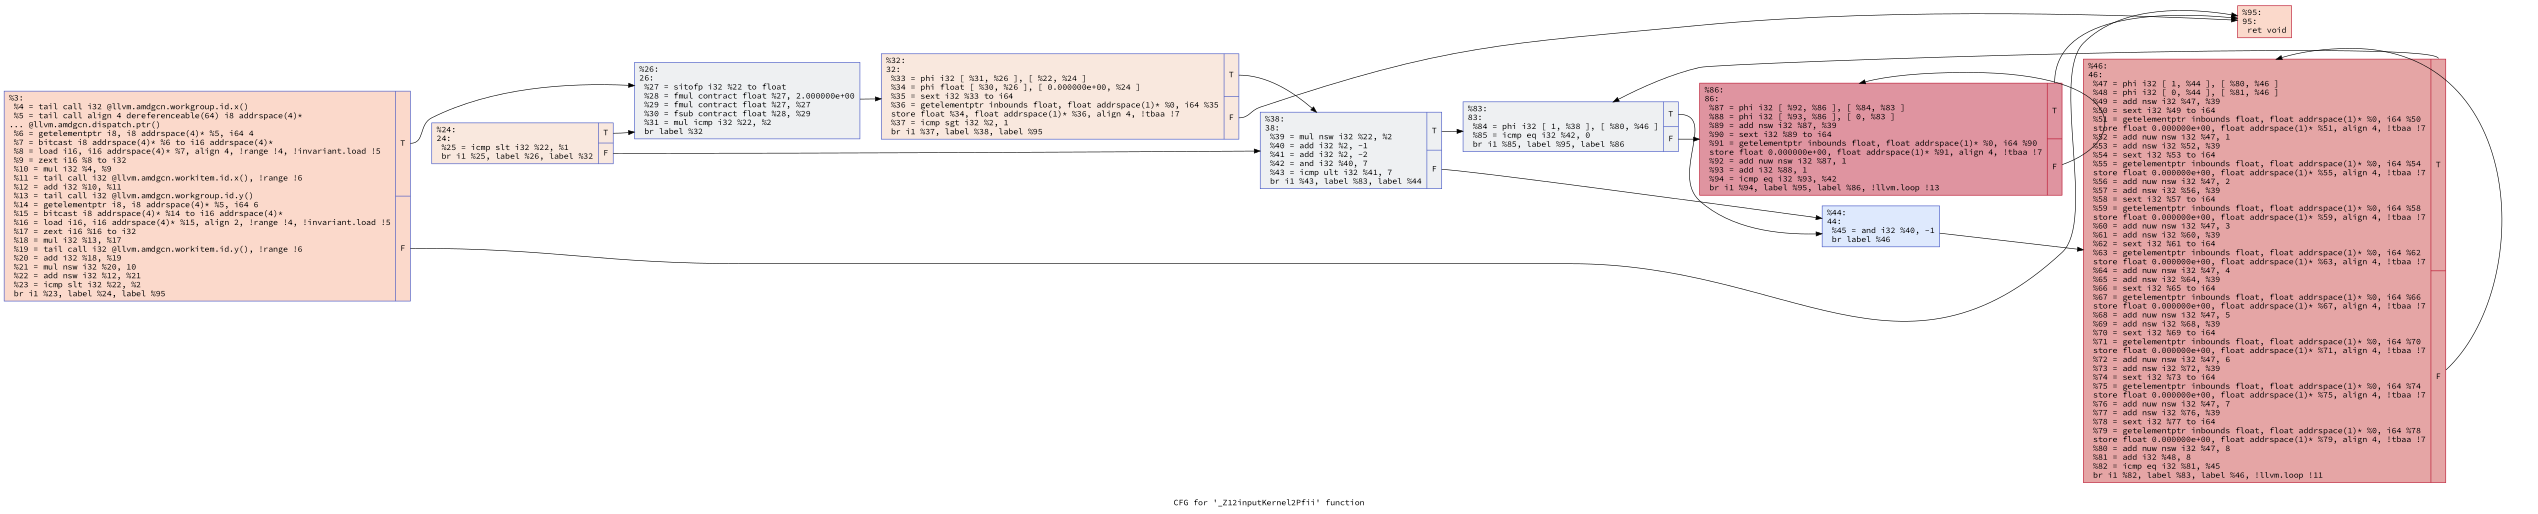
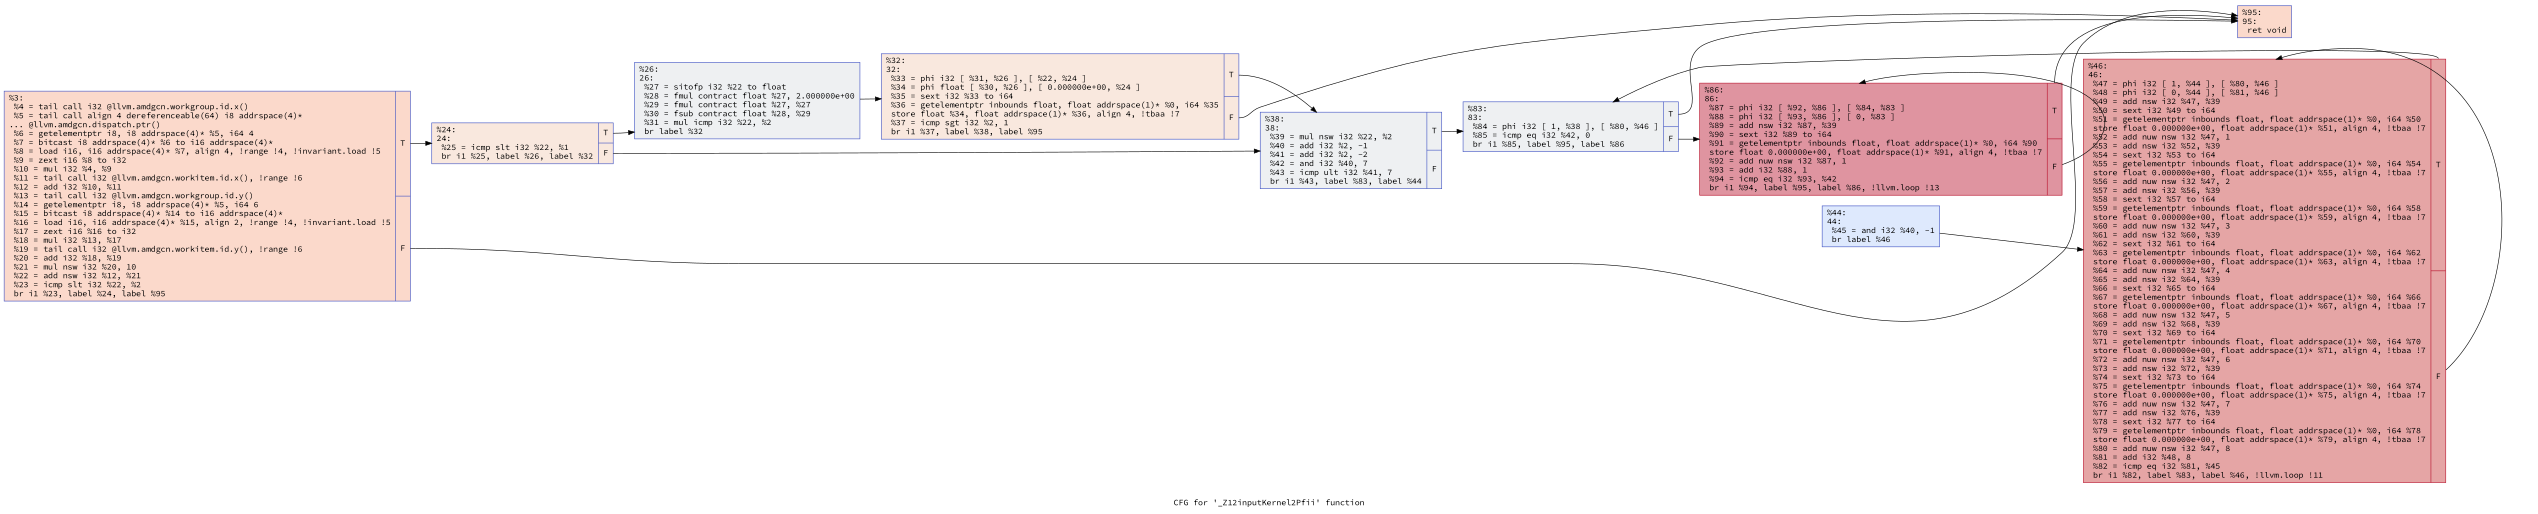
node "%95:": color #b70d28ff -> #3d50c3ff
edge "%3:" -> "%26:": now "%3:" -> "%24:"
edge "%38:" -> "%44:": removed
edge "%83:" -> "%44:": now "%83:" -> "%95:"
